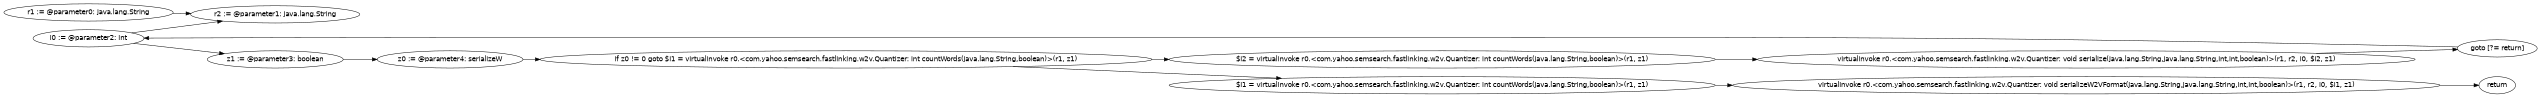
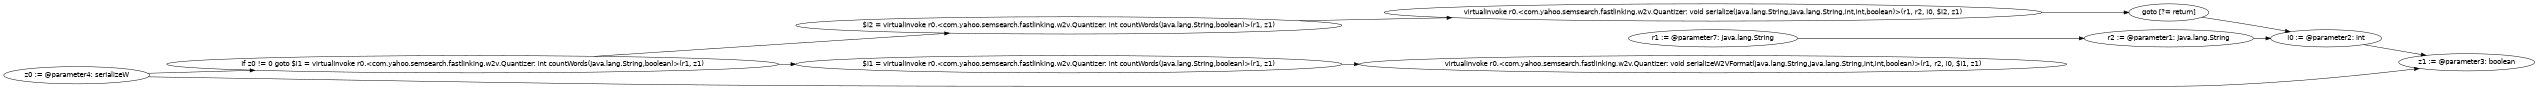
node "r1 := @parameter0: java.lang.String": label "r1 := @parameter0: java.lang.String" -> "r1 := @parameter7: java.lang.String"
edge "i0 := @parameter2: int" -> "r2 := @parameter1: java.lang.String": reversed
edge "z1 := @parameter3: boolean" -> "z0 := @parameter4: serializeW": reversed
node "return": removed
